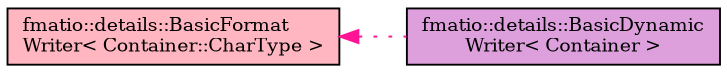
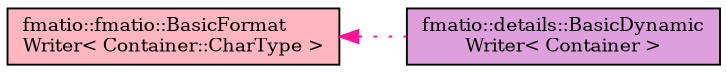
node "fmatio::details::BasicFormat Writer< Container::CharType >": label "fmatio::details::BasicFormat Writer< Container::CharType >" -> "fmatio::fmatio::BasicFormat Writer< Container::CharType >"
